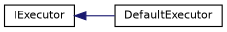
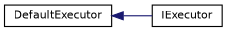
edge "DefaultExecutor" -> "IExecutor": reversed
